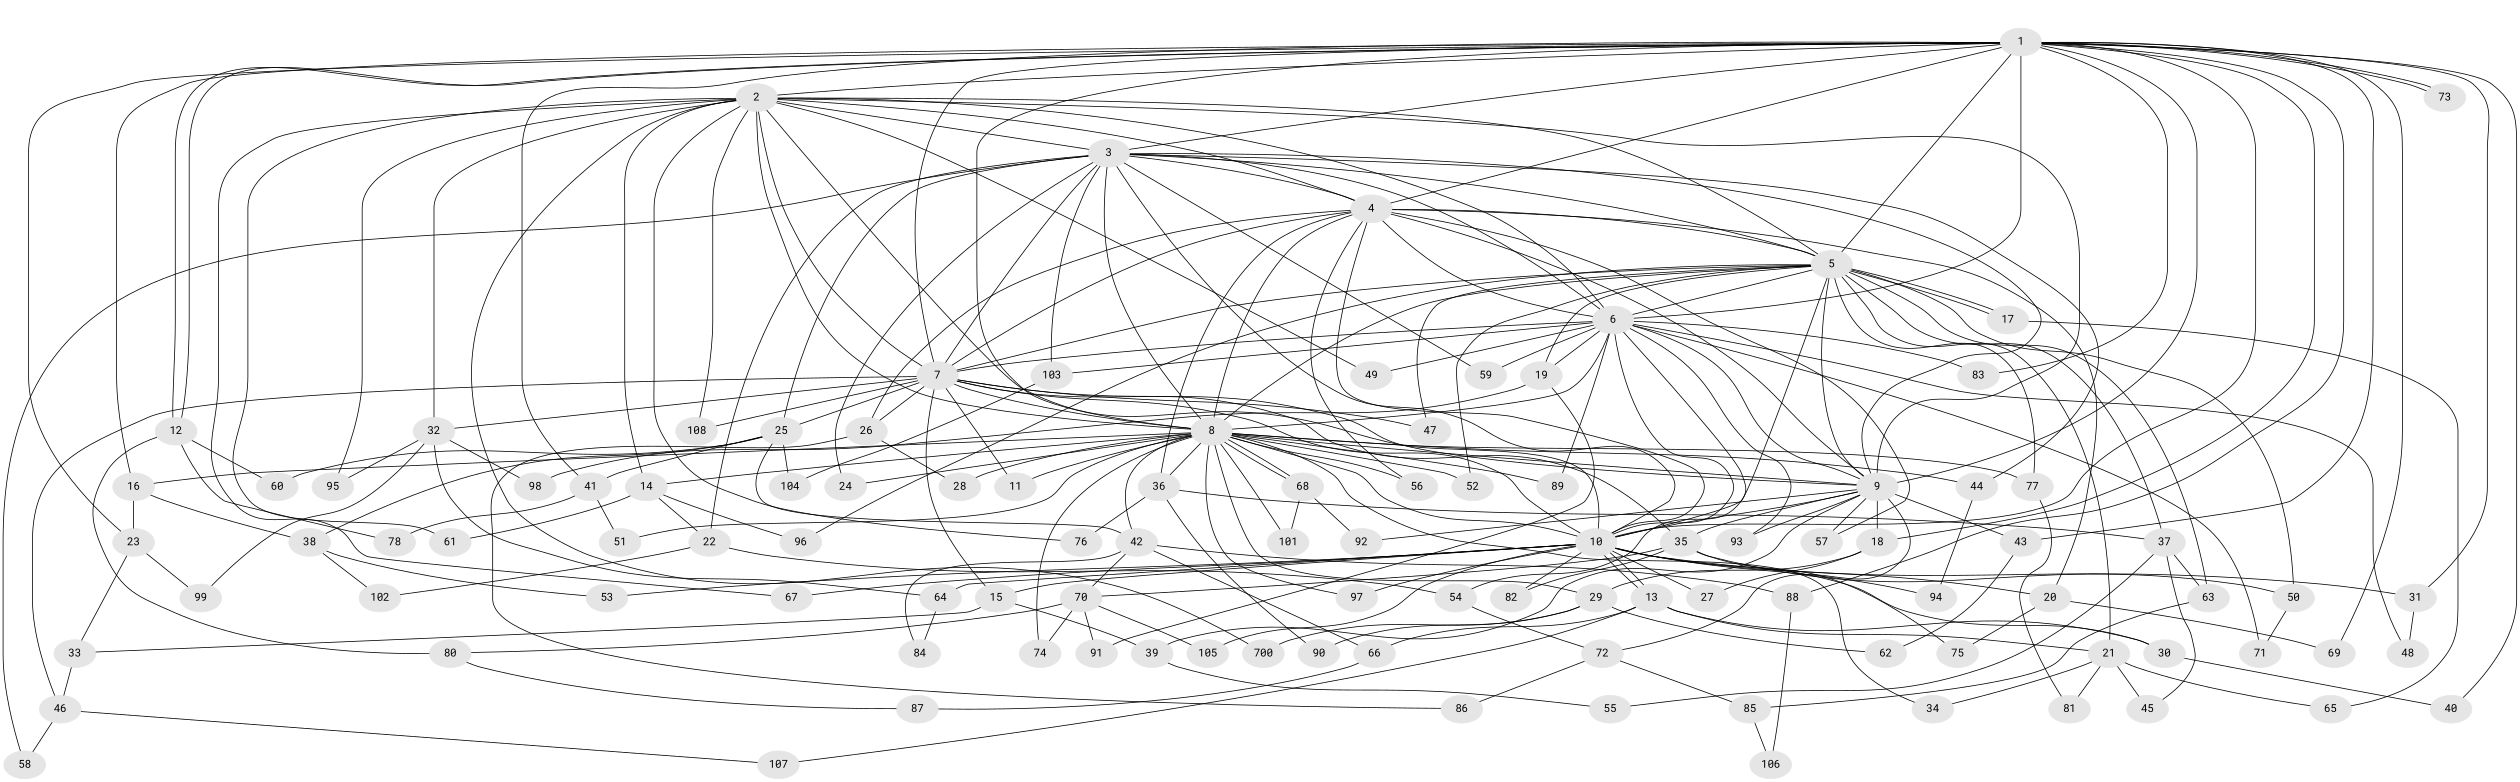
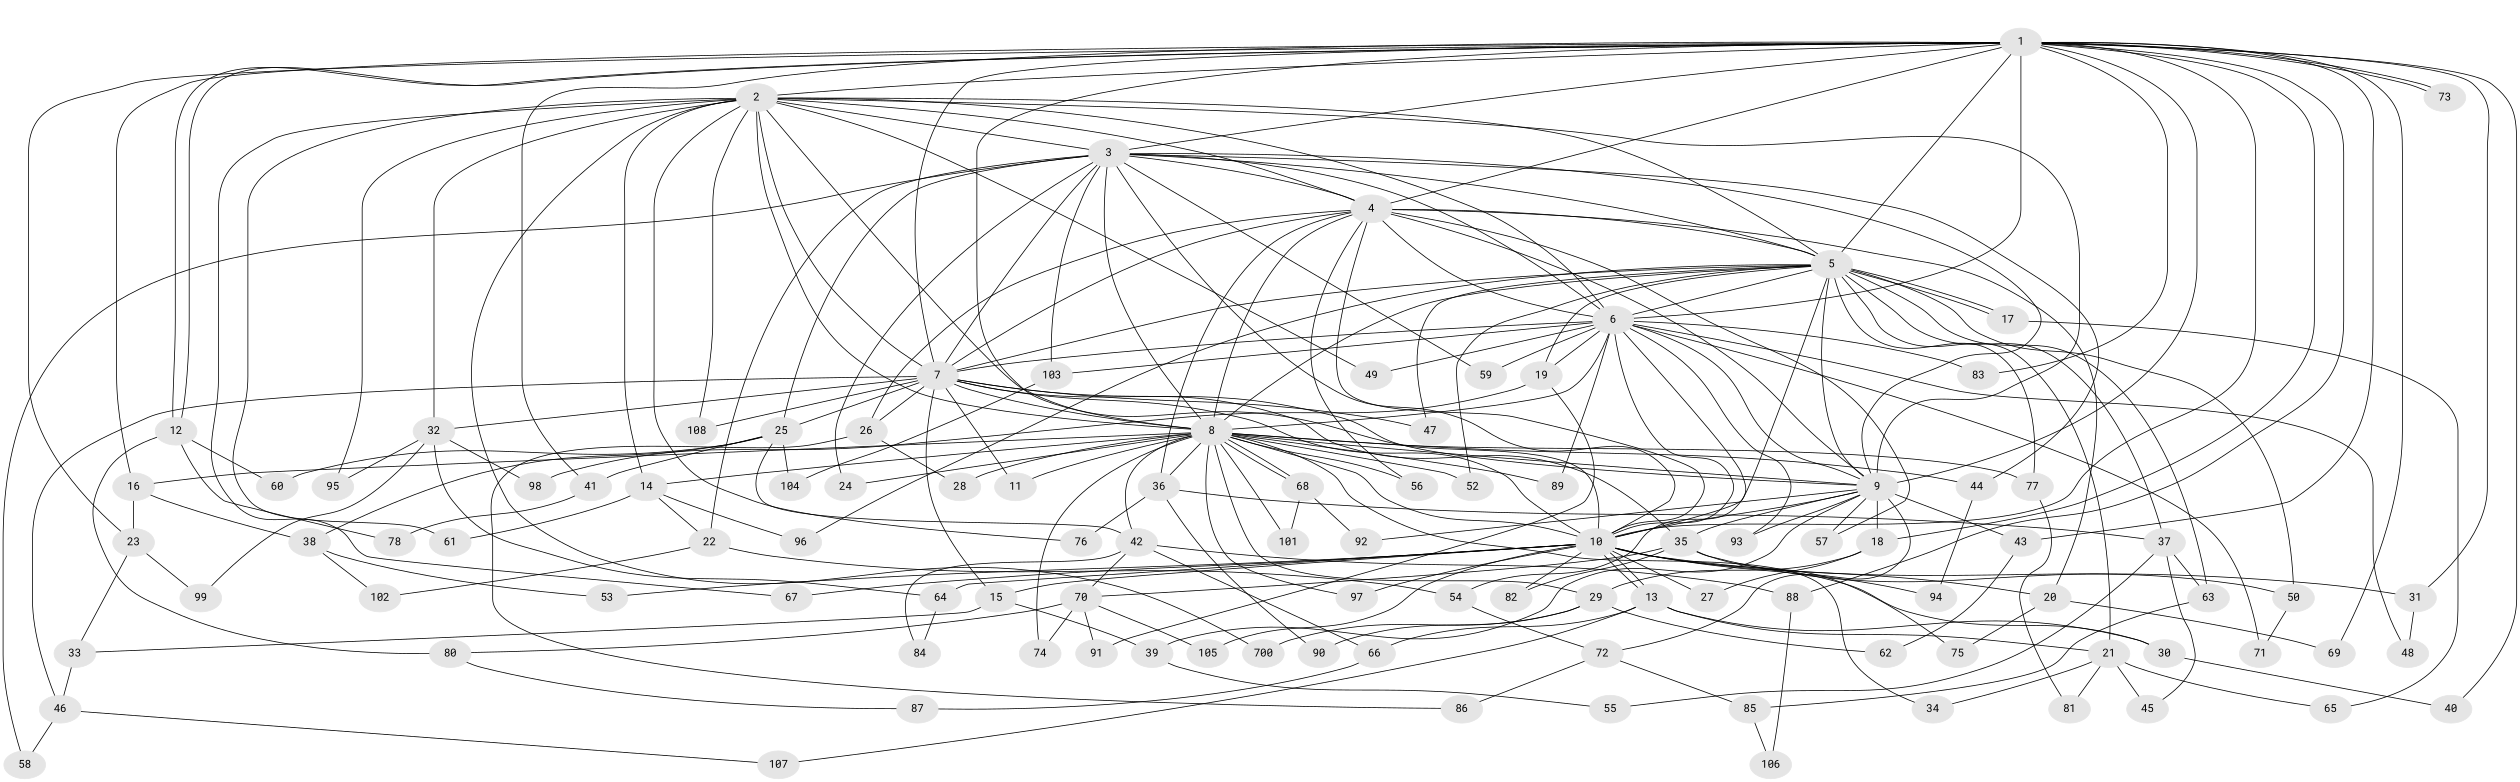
node "51": removed
